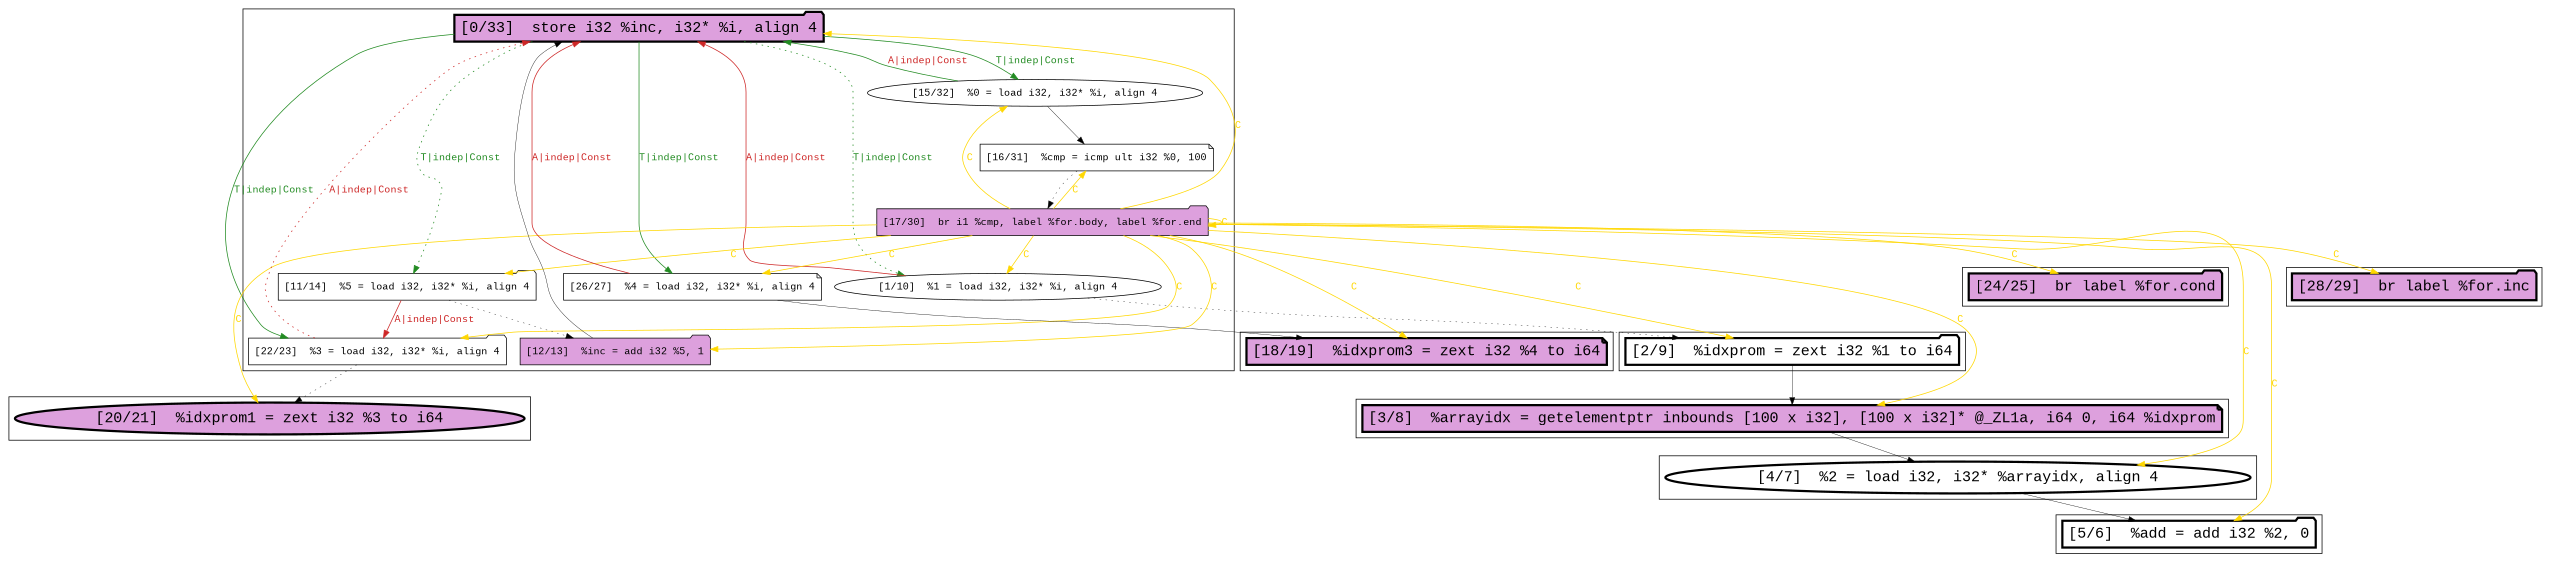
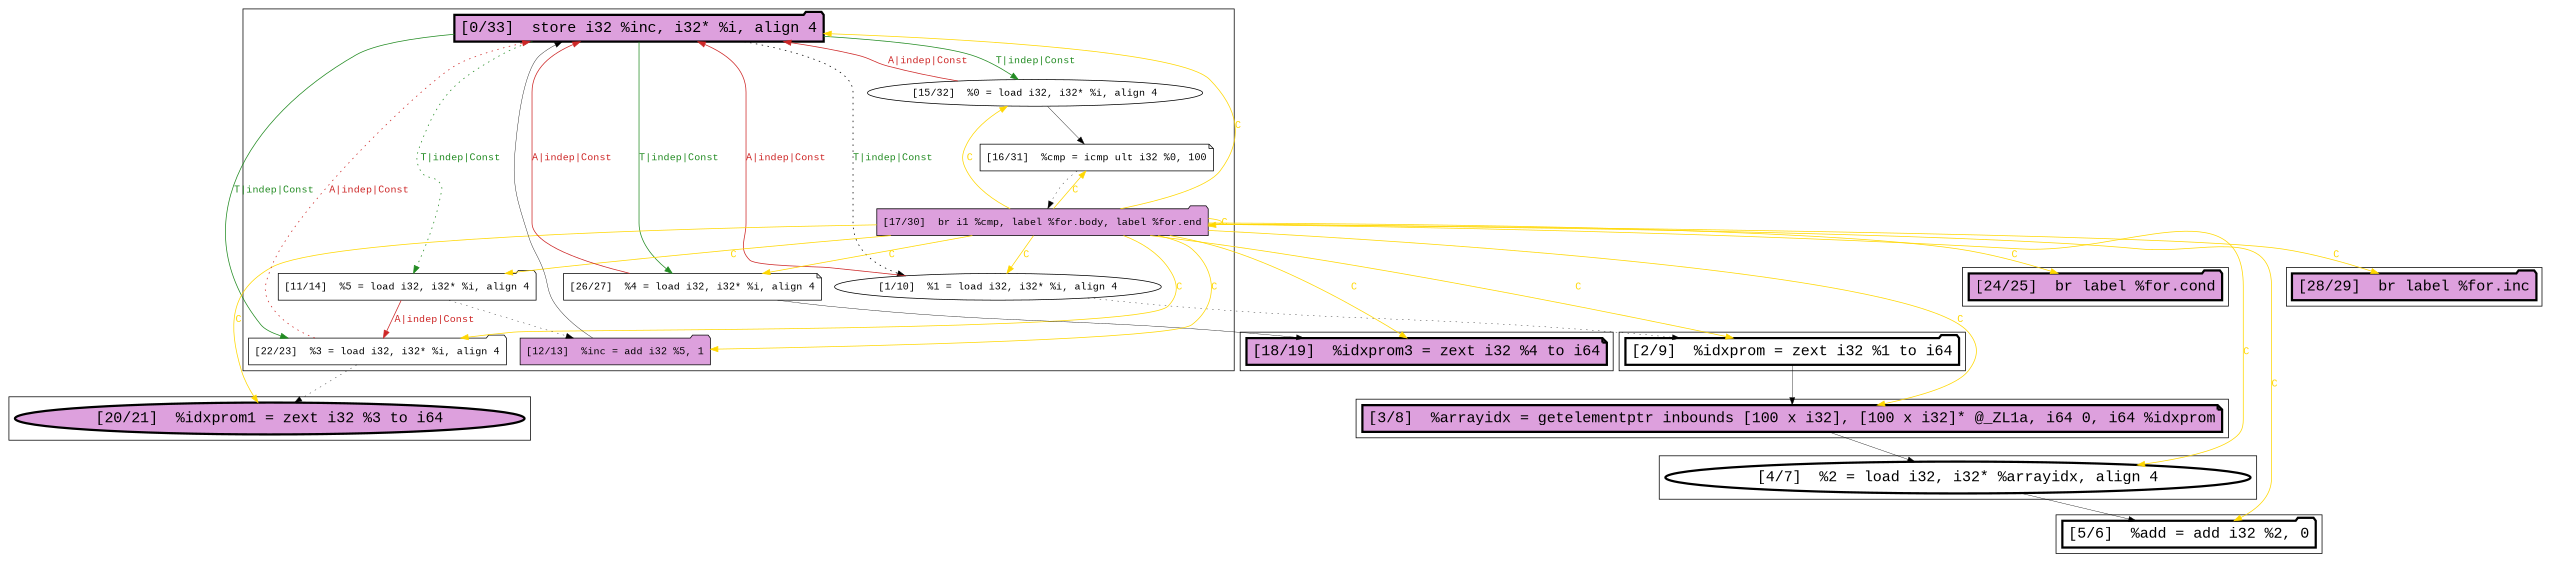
edge "[15/32]  %0 = load i32, i32* %i, align 4" -> "[0/33]  store i32 %inc, i32* %i, align 4": color forestgreen -> firebrick3
edge "[0/33]  store i32 %inc, i32* %i, align 4" -> "[1/10]  %1 = load i32, i32* %i, align 4": color forestgreen -> black
